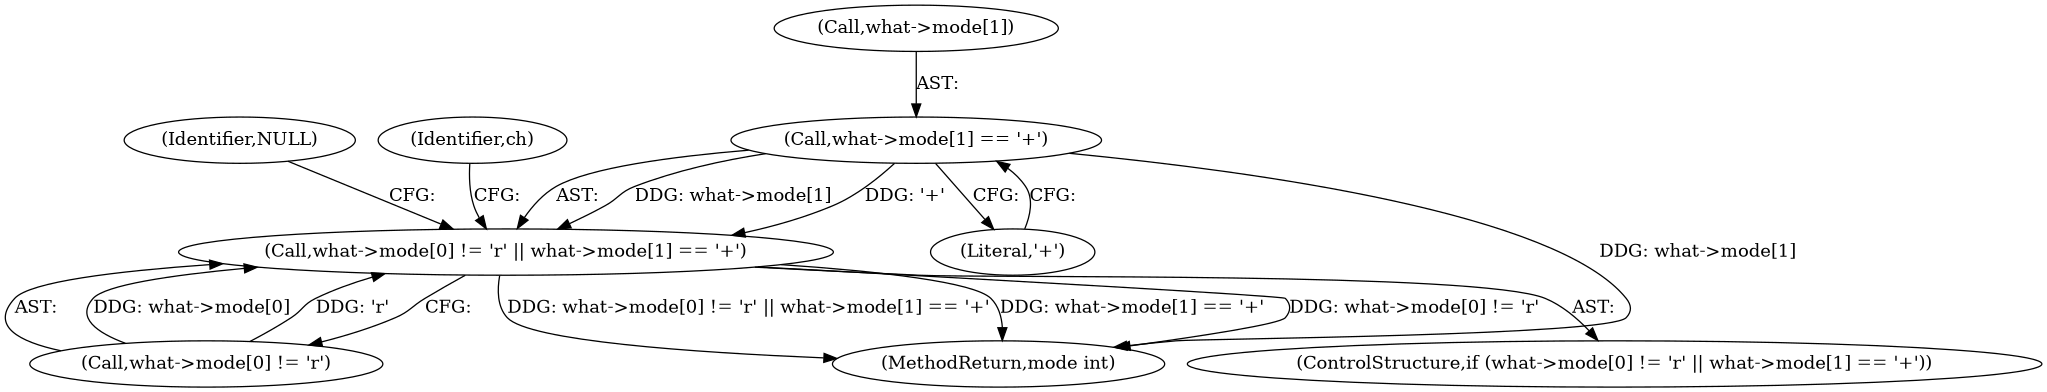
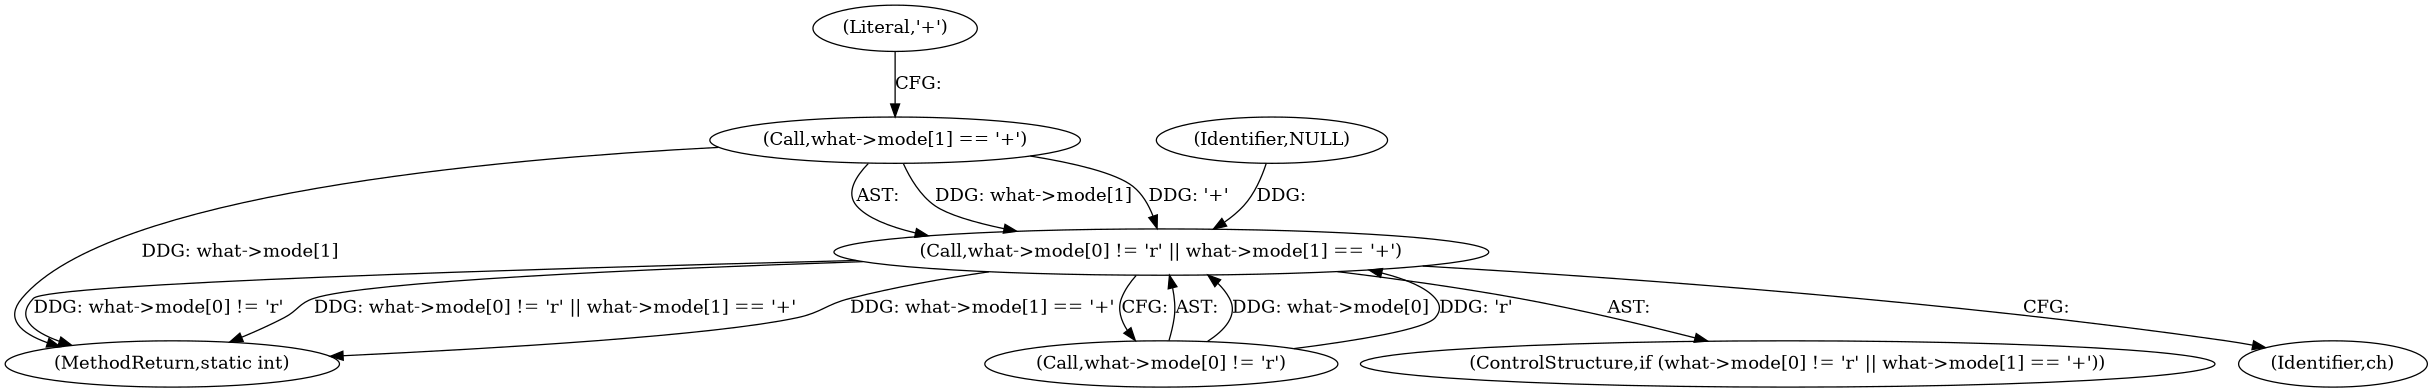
node "(Call,what->mode[1])": removed
edge "(Identifier,ch)" -> "(Call,what->mode[0] != 'r' || what->mode[1] == '+')": reversed
edge "(Call,what->mode[1] == '+')" -> "(Literal,'+')": removed, label "CFG:"
edge "(Identifier,NULL)" -> "(Call,what->mode[0] != 'r' || what->mode[1] == '+')": label "CFG: " -> "DDG: "
node "(MethodReturn,mode int)": label "(MethodReturn,mode int)" -> "(MethodReturn,static int)"
